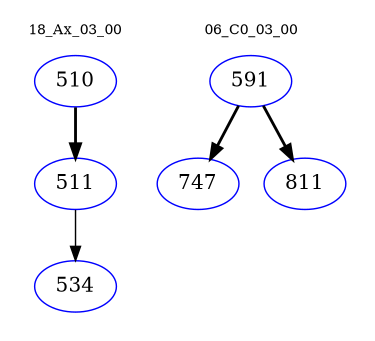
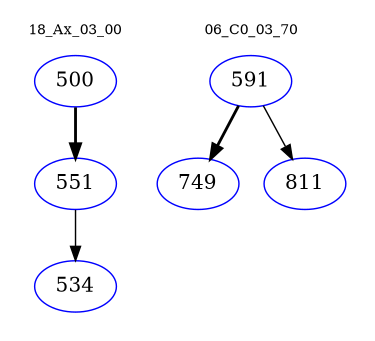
cluster "06_C0_03_00": label "06_C0_03_00" -> "06_C0_03_70"
node "510": label "510" -> "500"
edge "591" -> "811": style bold -> solid
node "511": label "511" -> "551"
node "747": label "747" -> "749"
